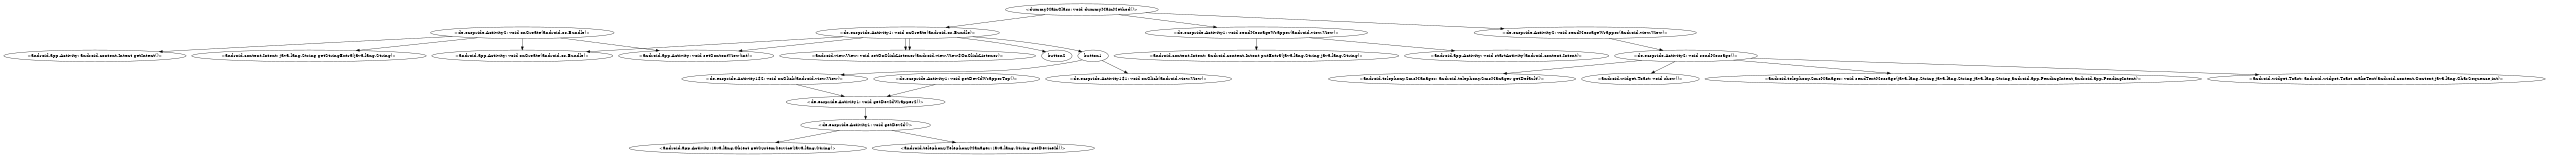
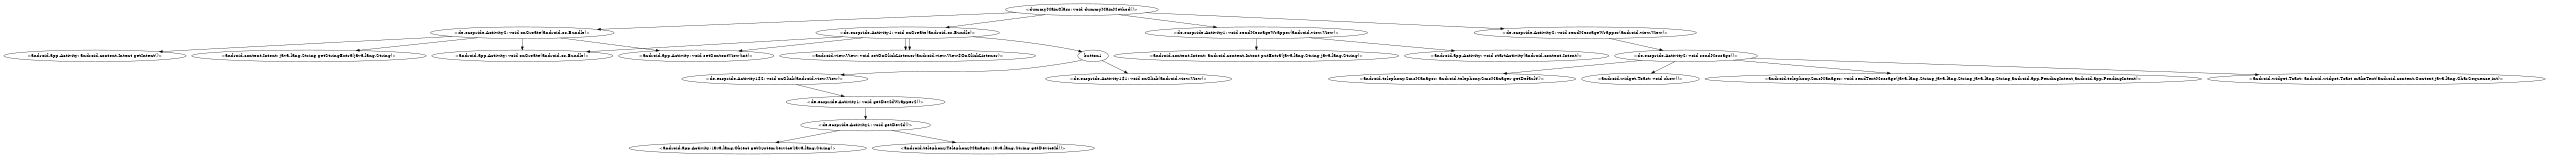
edge "<dummyMainClass: void dummyMainMethod()>" -> "<de.ecspride.Activity2: void onCreate(android.os.Bundle)>": added
node "button2": removed
node "<de.ecspride.Activity1: void getDevIdWrapperTop()>": removed
